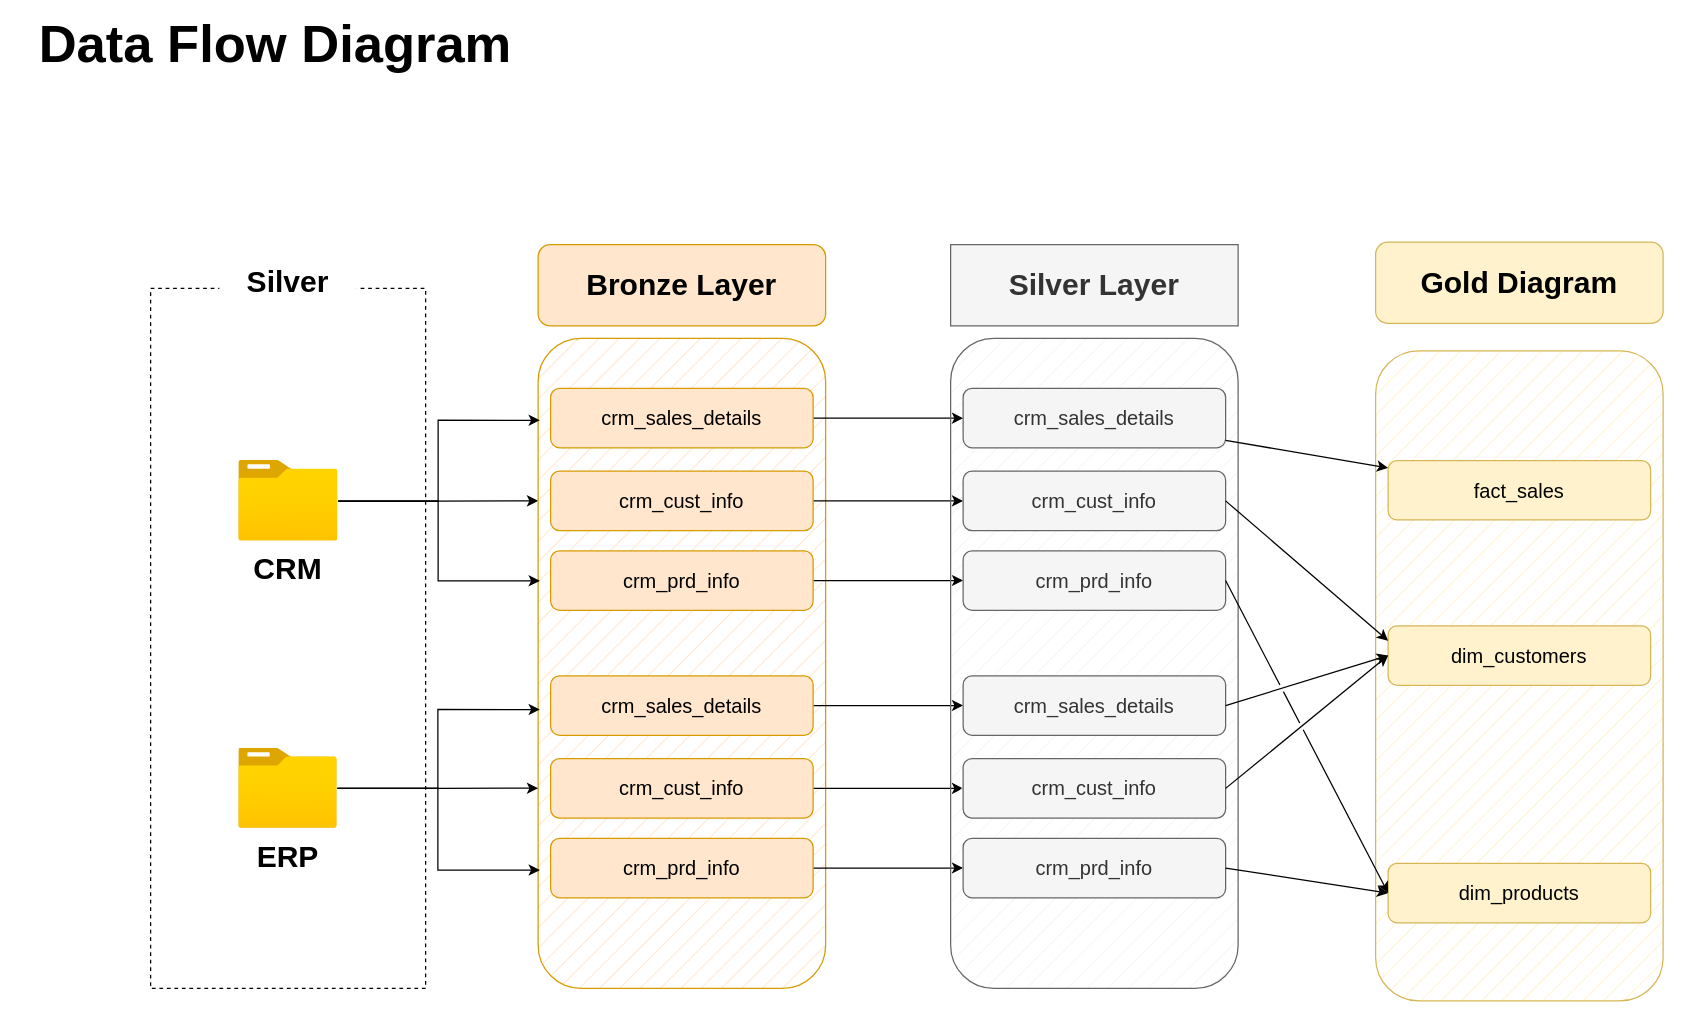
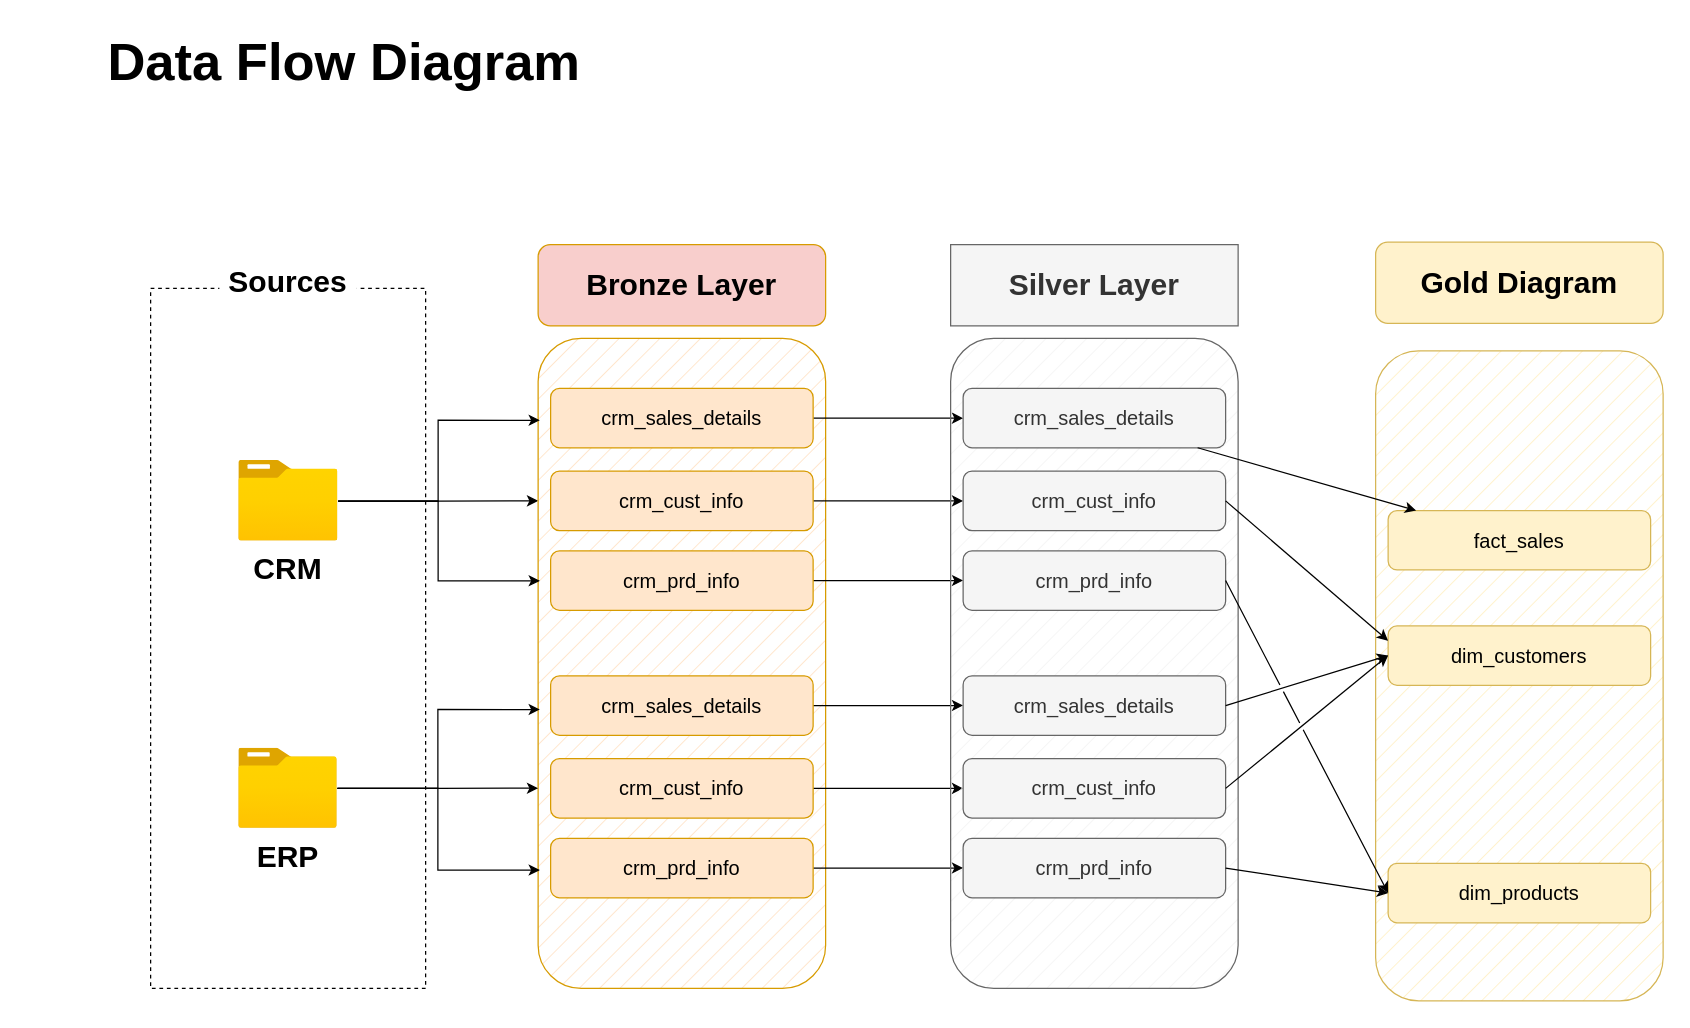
node "Data Flow Diagram": moved (276, 44) -> (344, 63)
node "Silver": label "Silver" -> "Sources"
node "Bronze Layer": fillcolor #ffe6cc -> #f8cecc
node "fact_sales": moved (1519, 490) -> (1519, 540)
